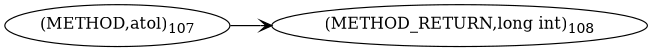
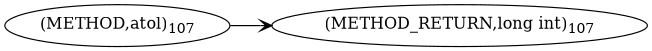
node "(METHOD_RETURN,long int)": text "108" -> "107"
